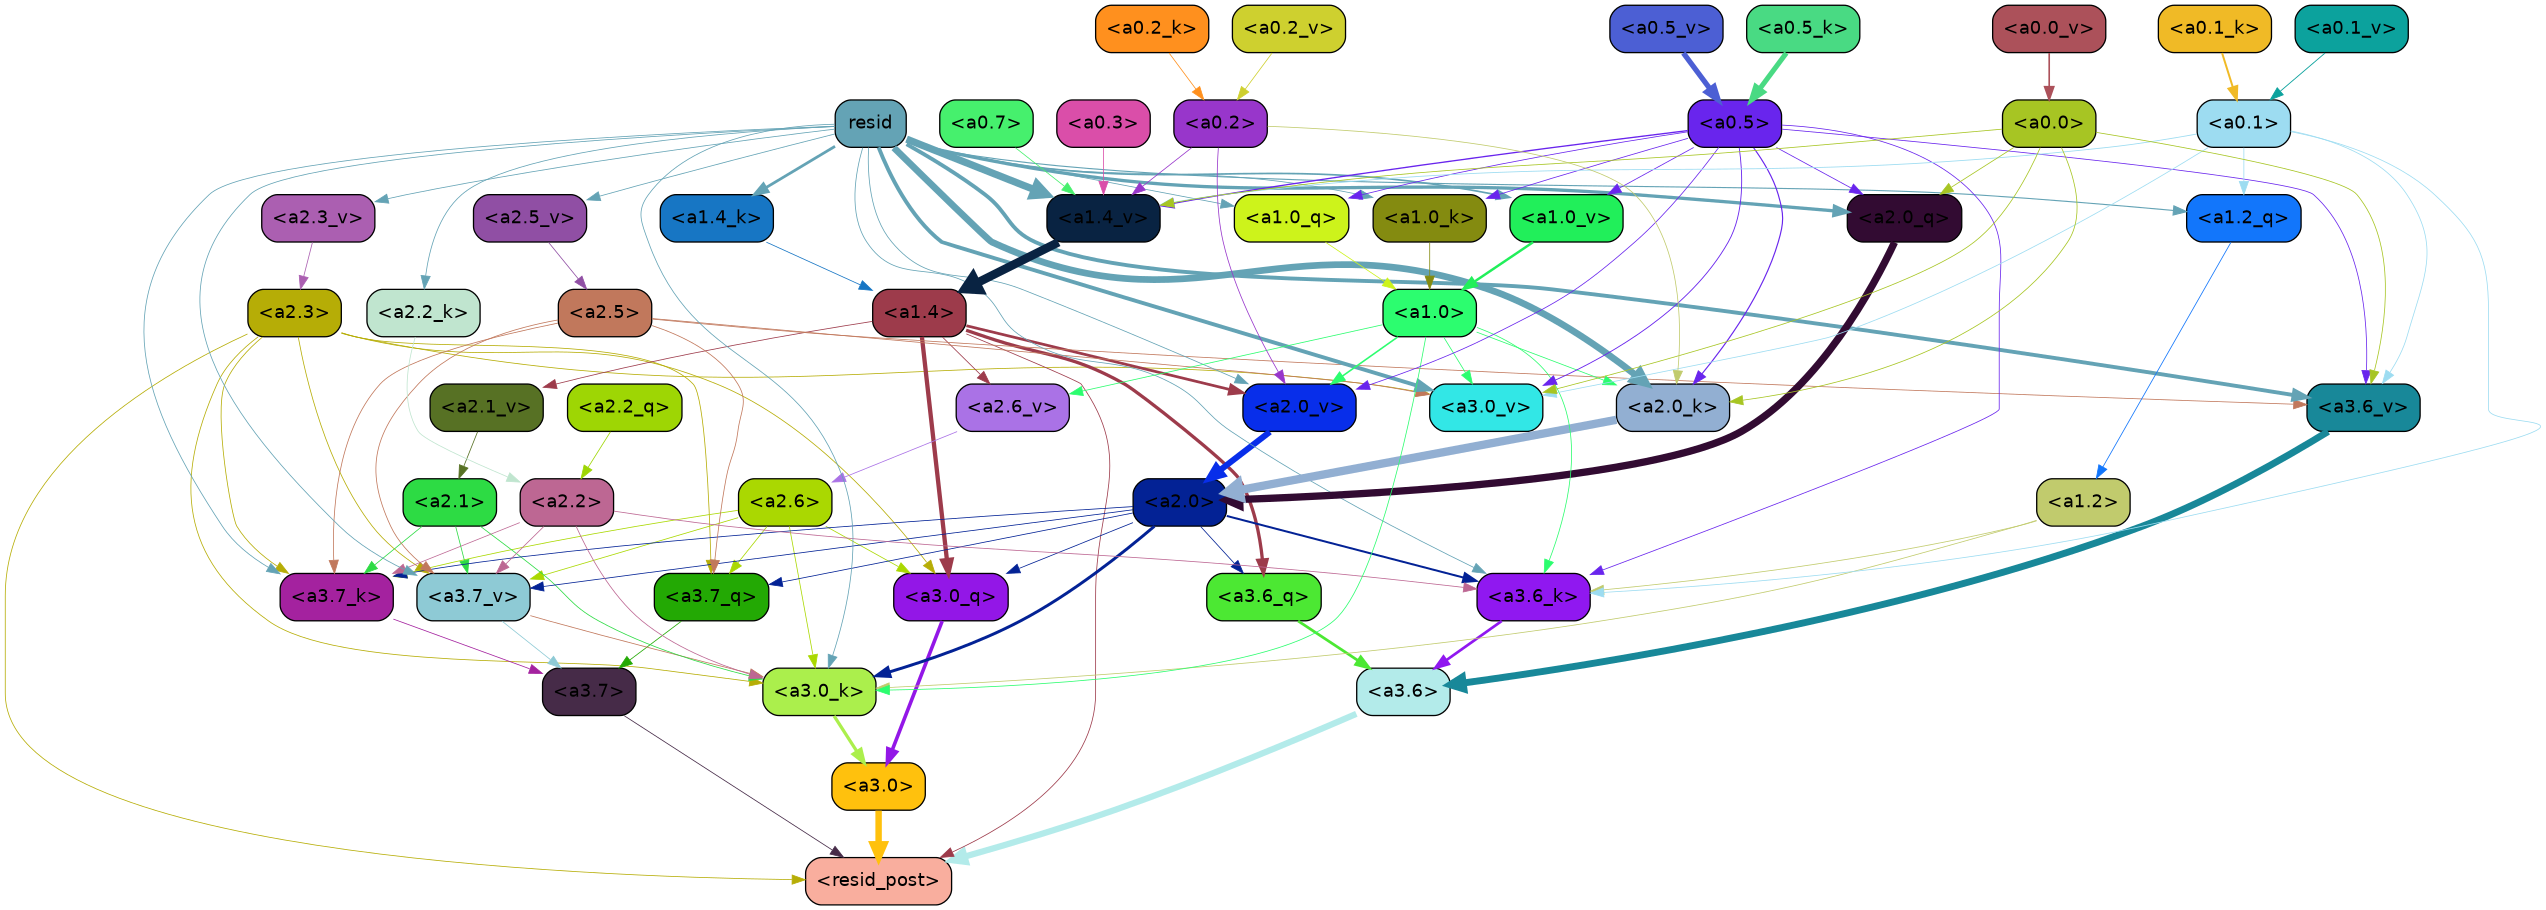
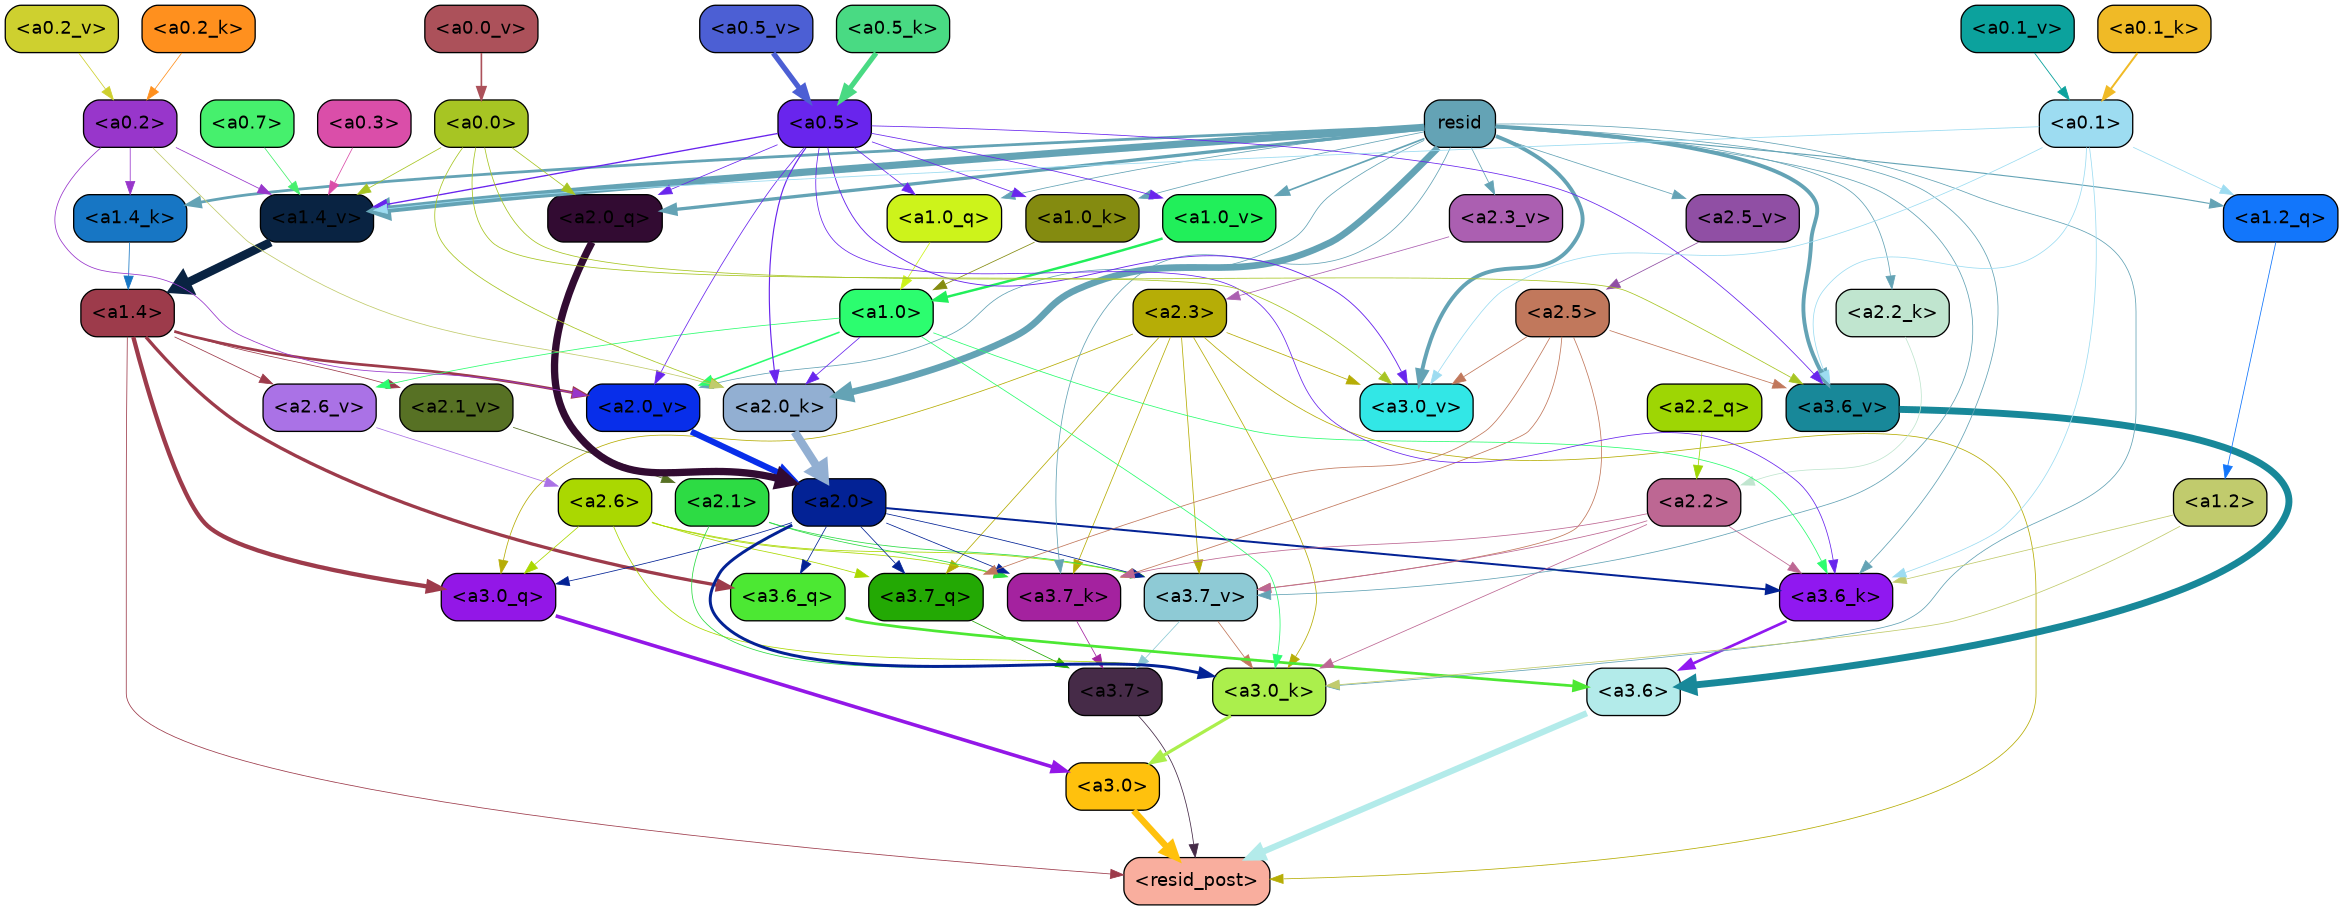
edge "<a0.2>" -> "<a1.4_k>": added
edge "<a1.0>" -> "<a2.0_k>": color #2cfd6f -> #6925ed
edge "<a1.0>" -> "<a3.0_v>": removed
